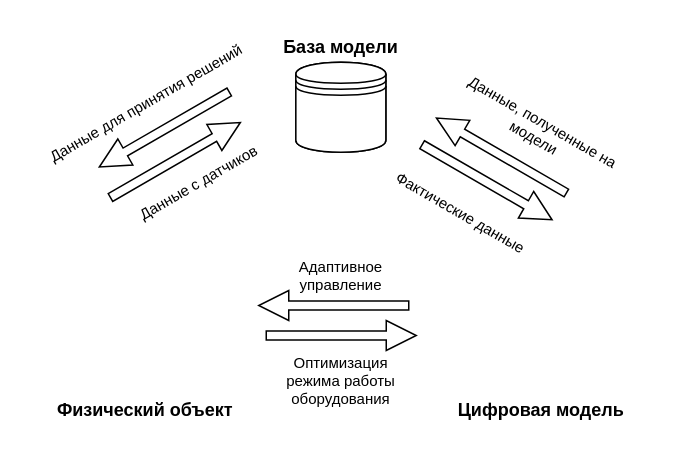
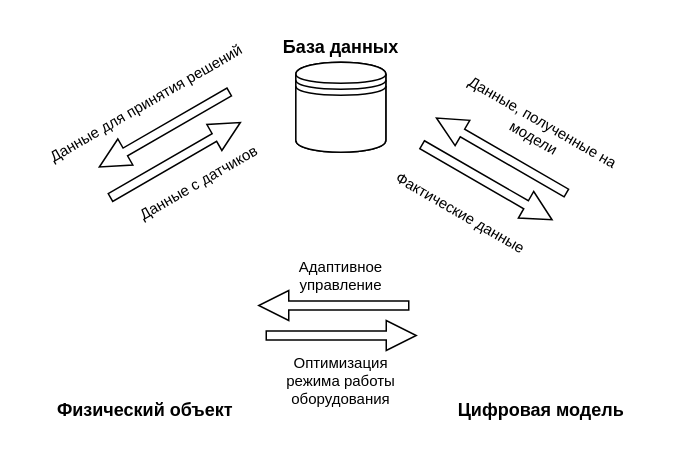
node "База модели": label "База модели" -> "База данных"
